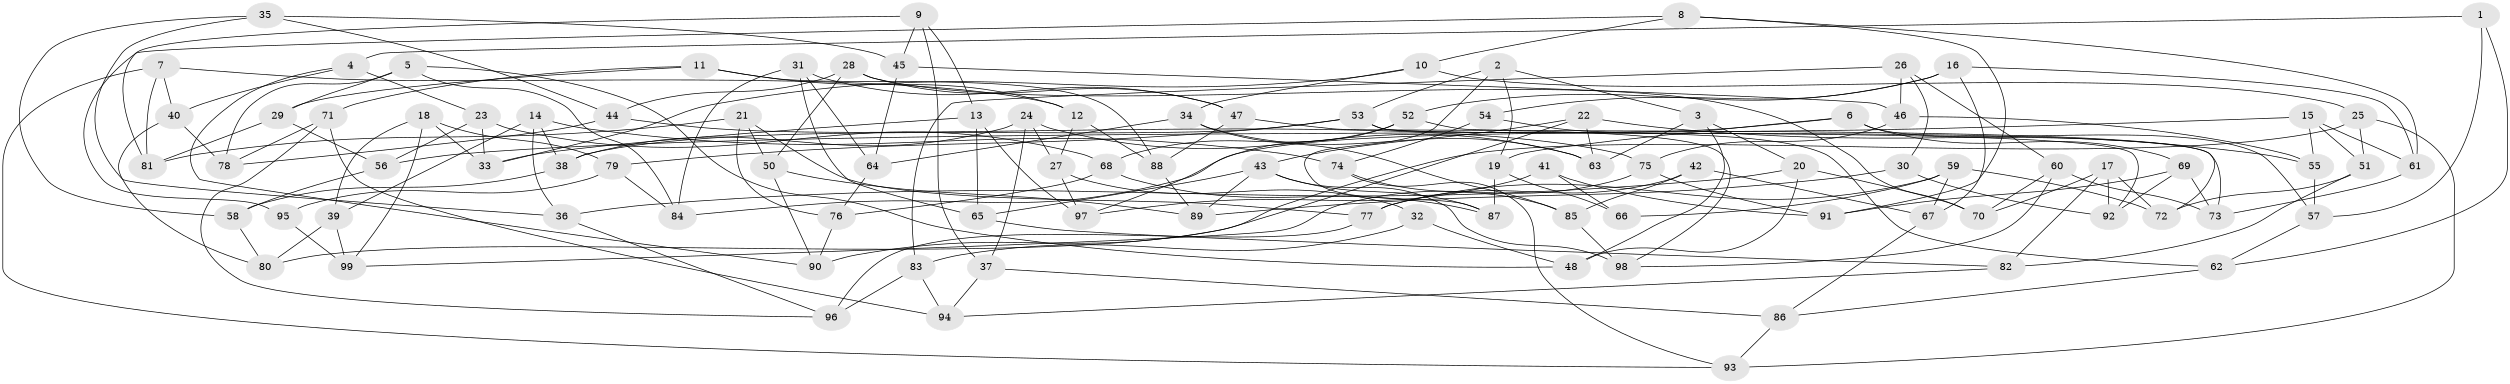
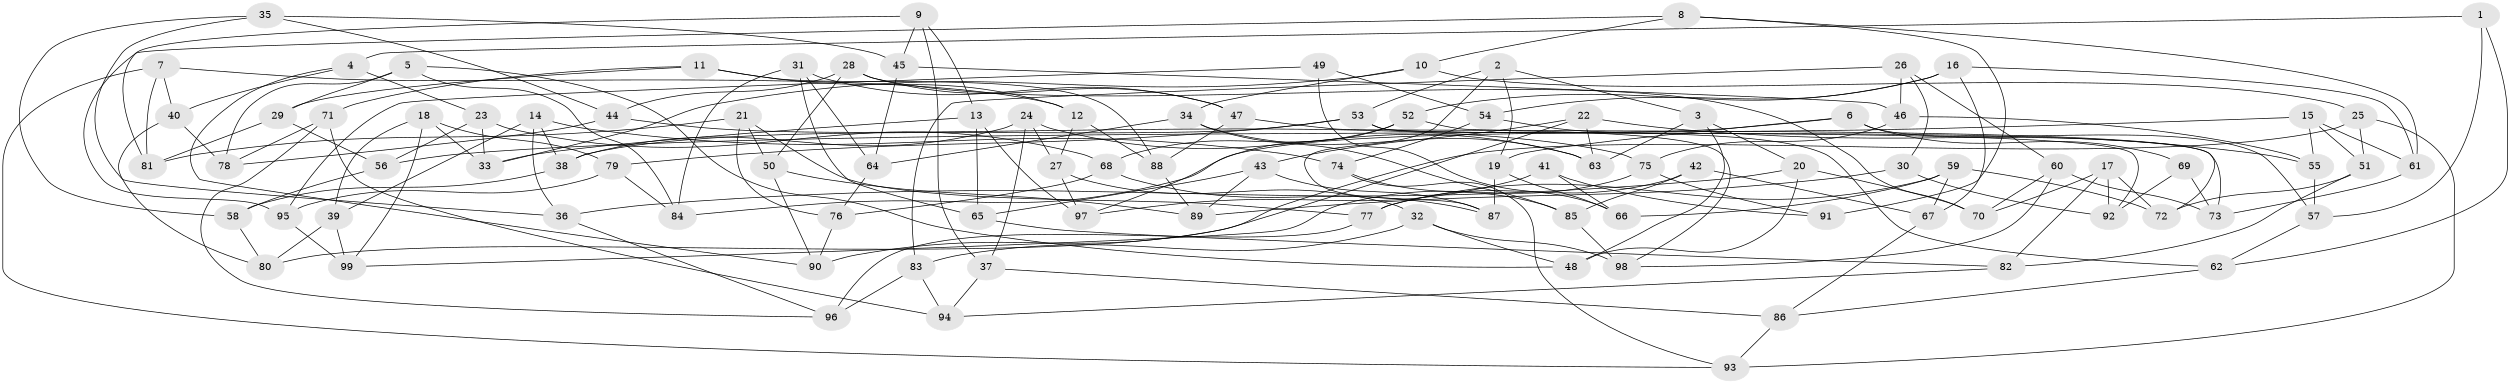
node "49": added
edge "69" -- "91": removed
edge "43" -- "98": now "32" -- "98"
